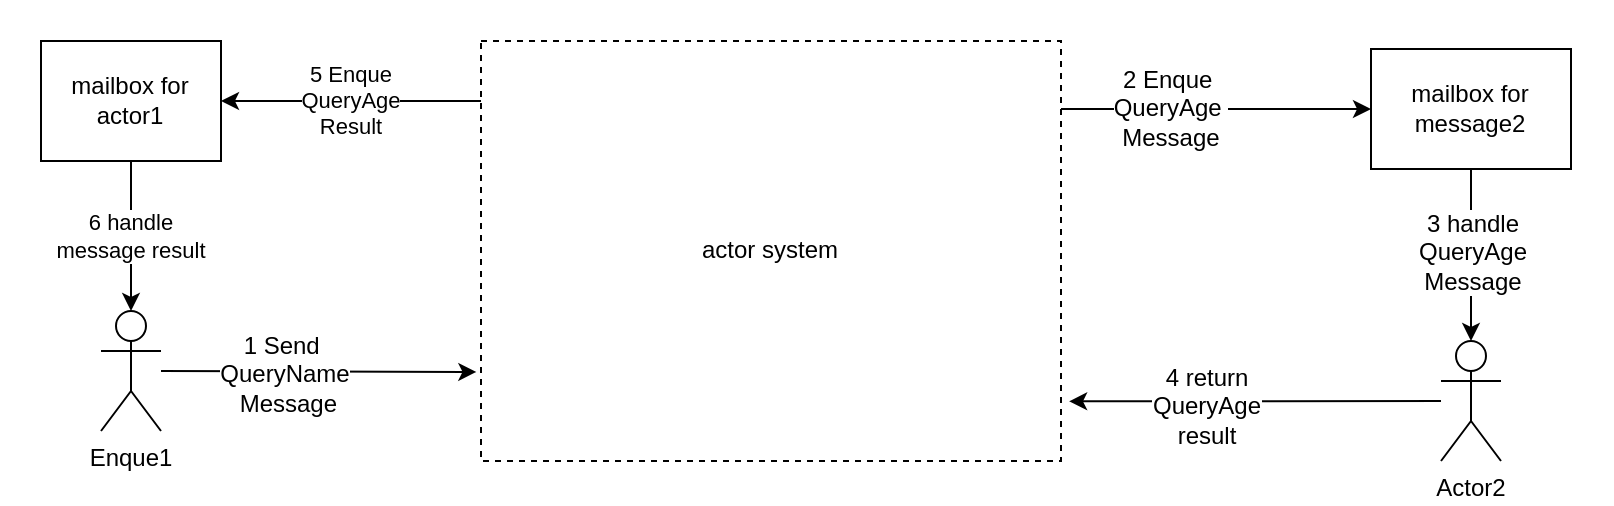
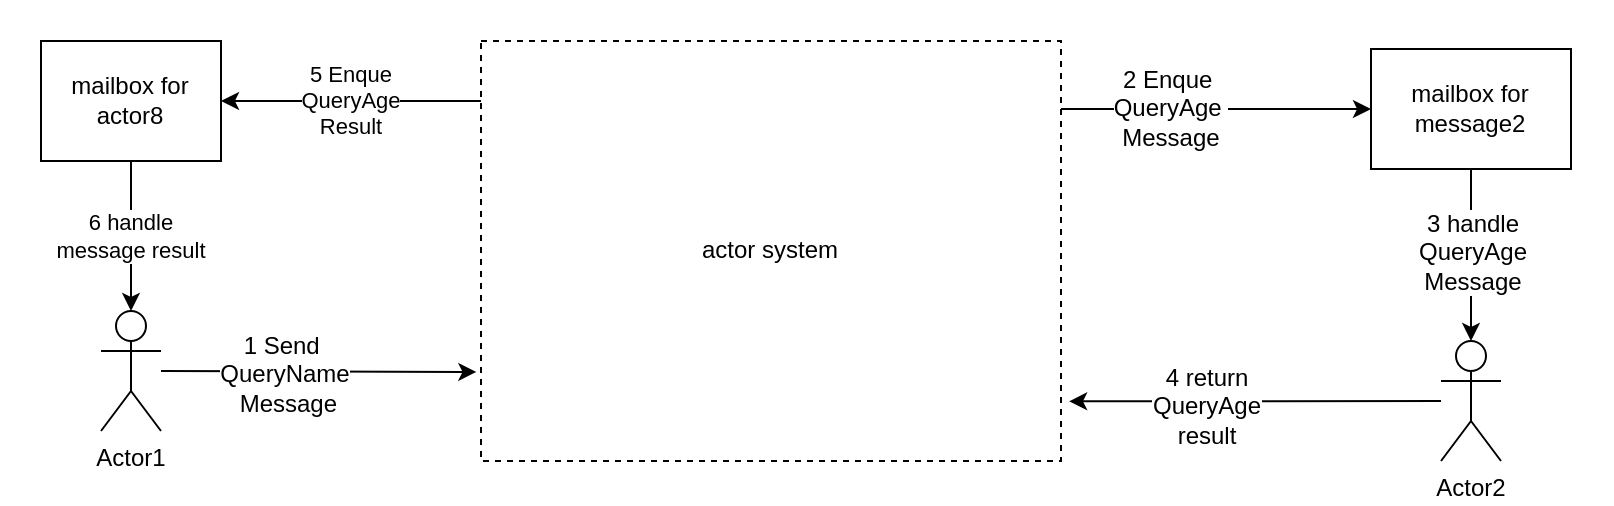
node "mailbox for actor1": label "mailbox for actor1" -> "mailbox for actor8"
node "Enque1": label "Enque1" -> "Actor1"
